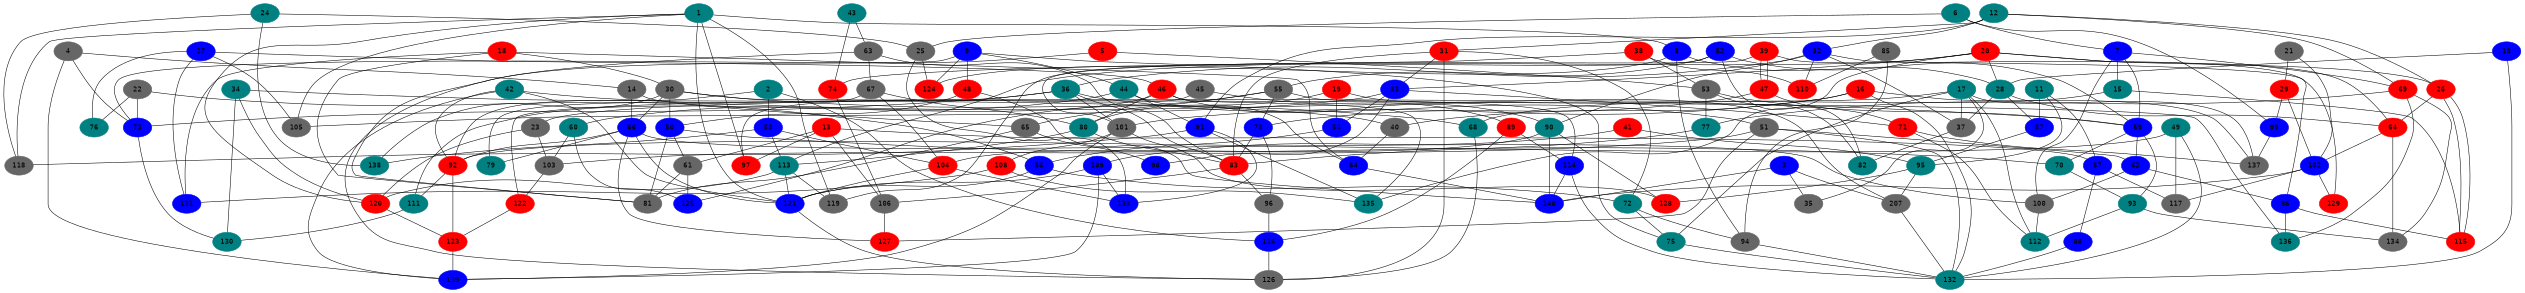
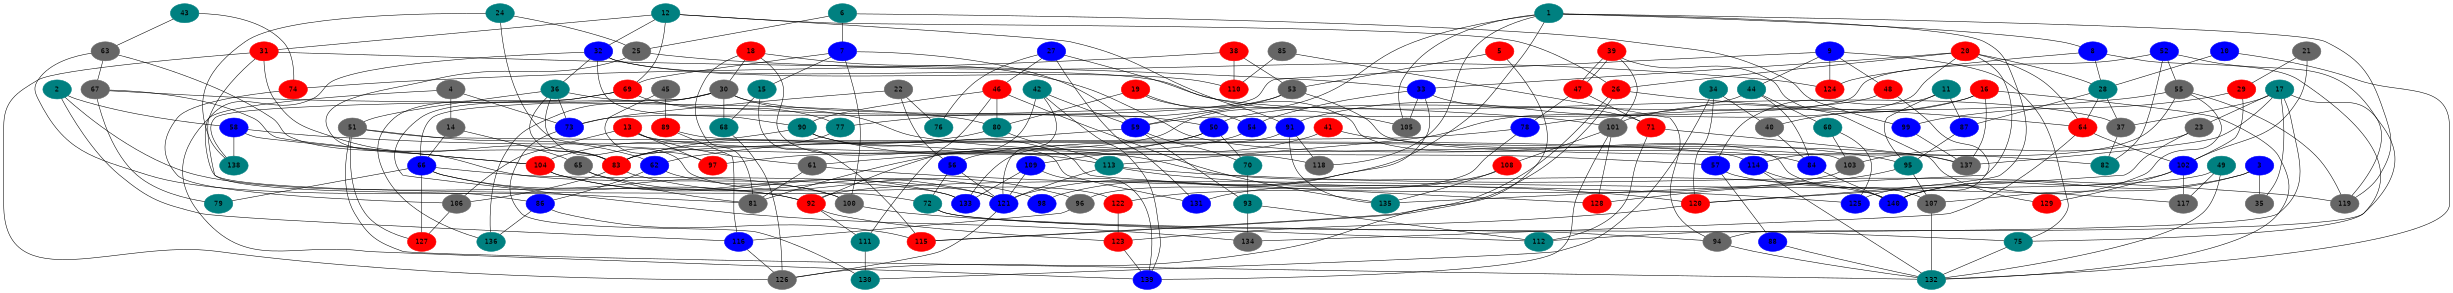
edge "55" -- "65": now "55" -- "119"
edge "30" -- "137": added
node "207": label "207" -> "107"
